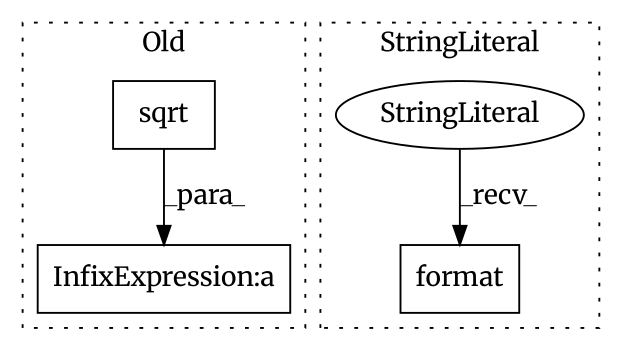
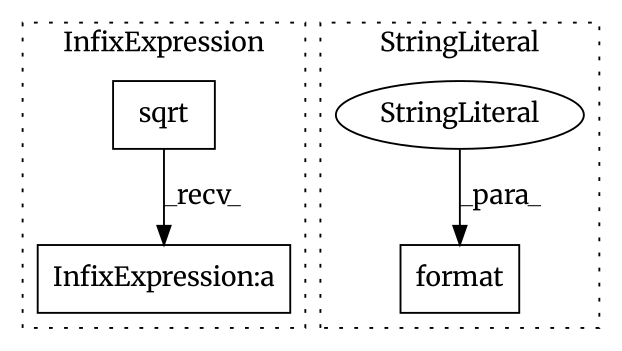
cluster "Old": label "Old" -> "InfixExpression"
edge "sqrt" -> "InfixExpression:a": label "_para_" -> "_recv_"
edge "StringLiteral" -> "format": label "_recv_" -> "_para_"
